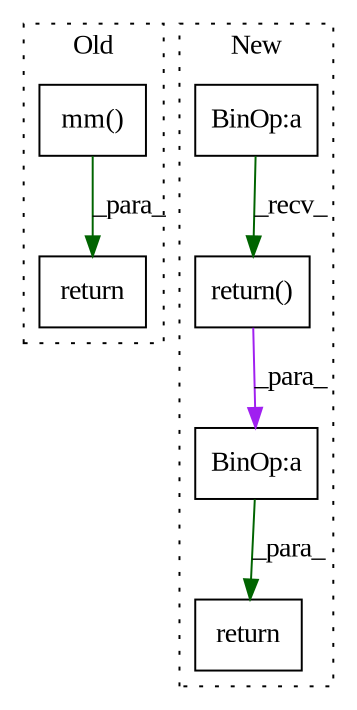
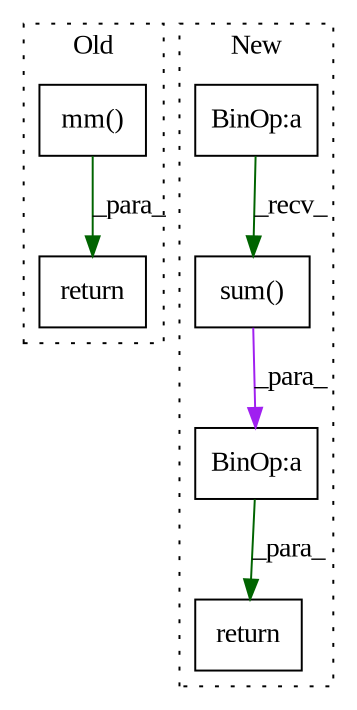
node "return()": label "return()" -> "sum()"
